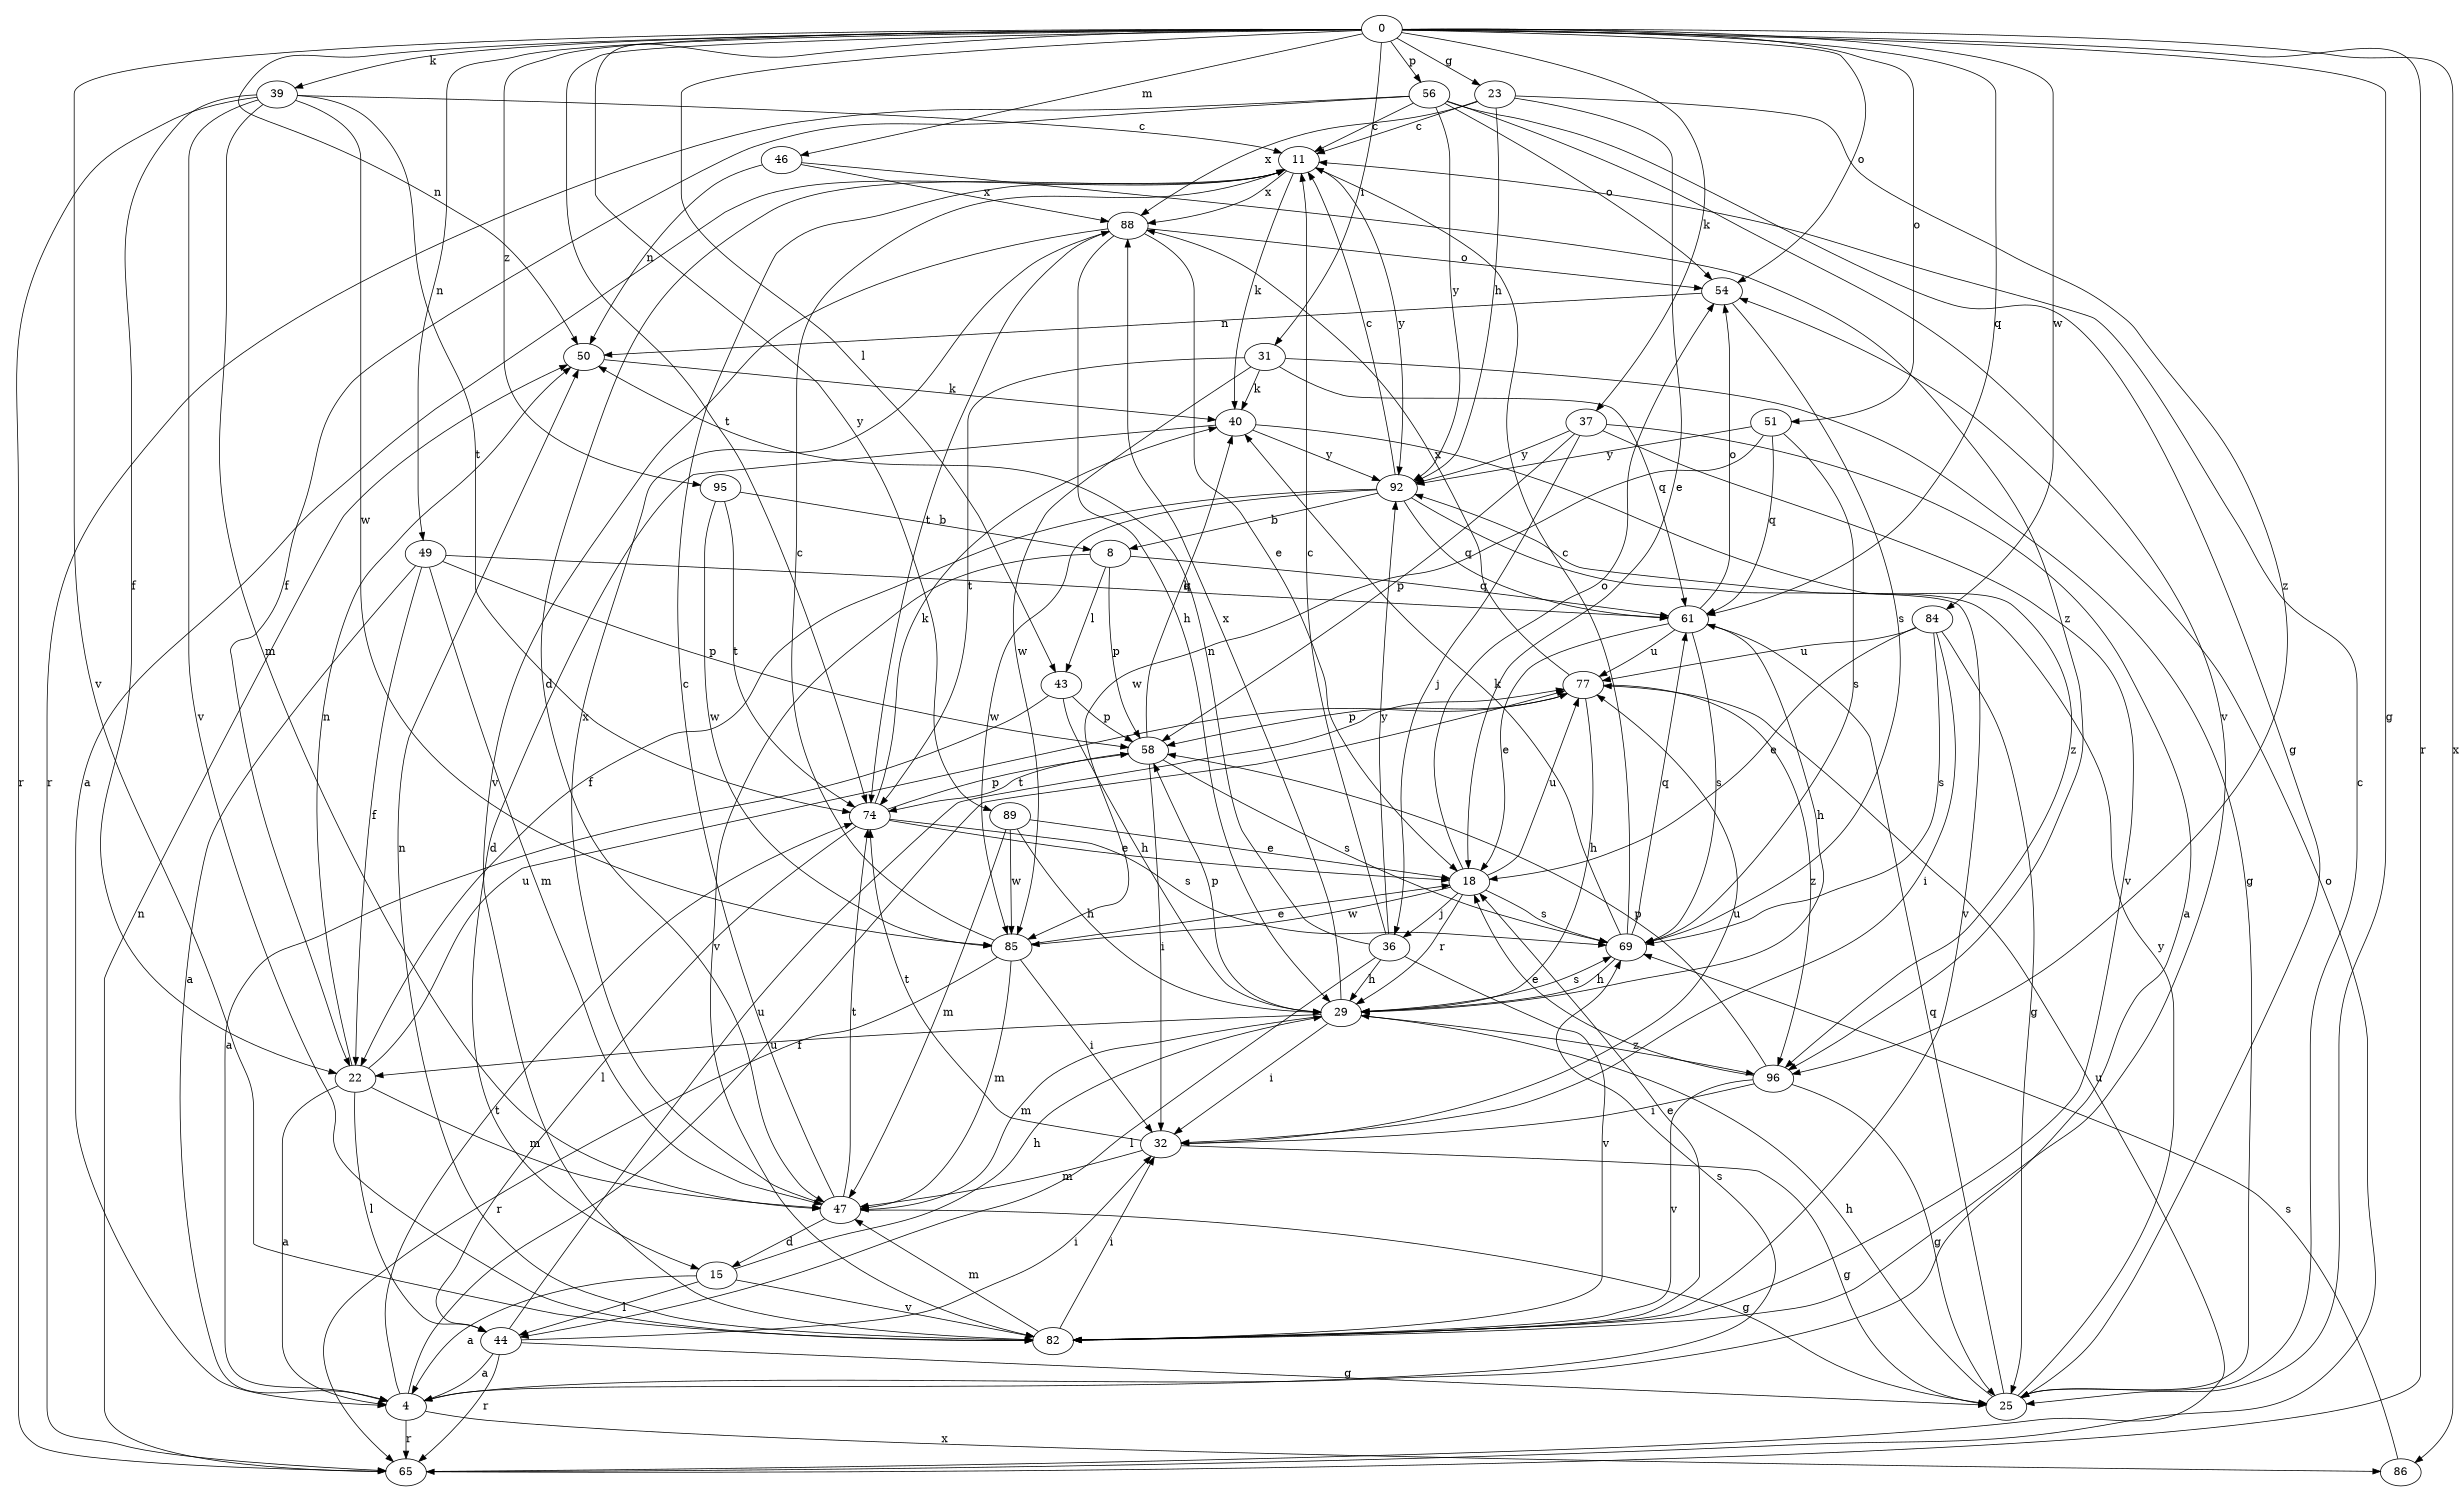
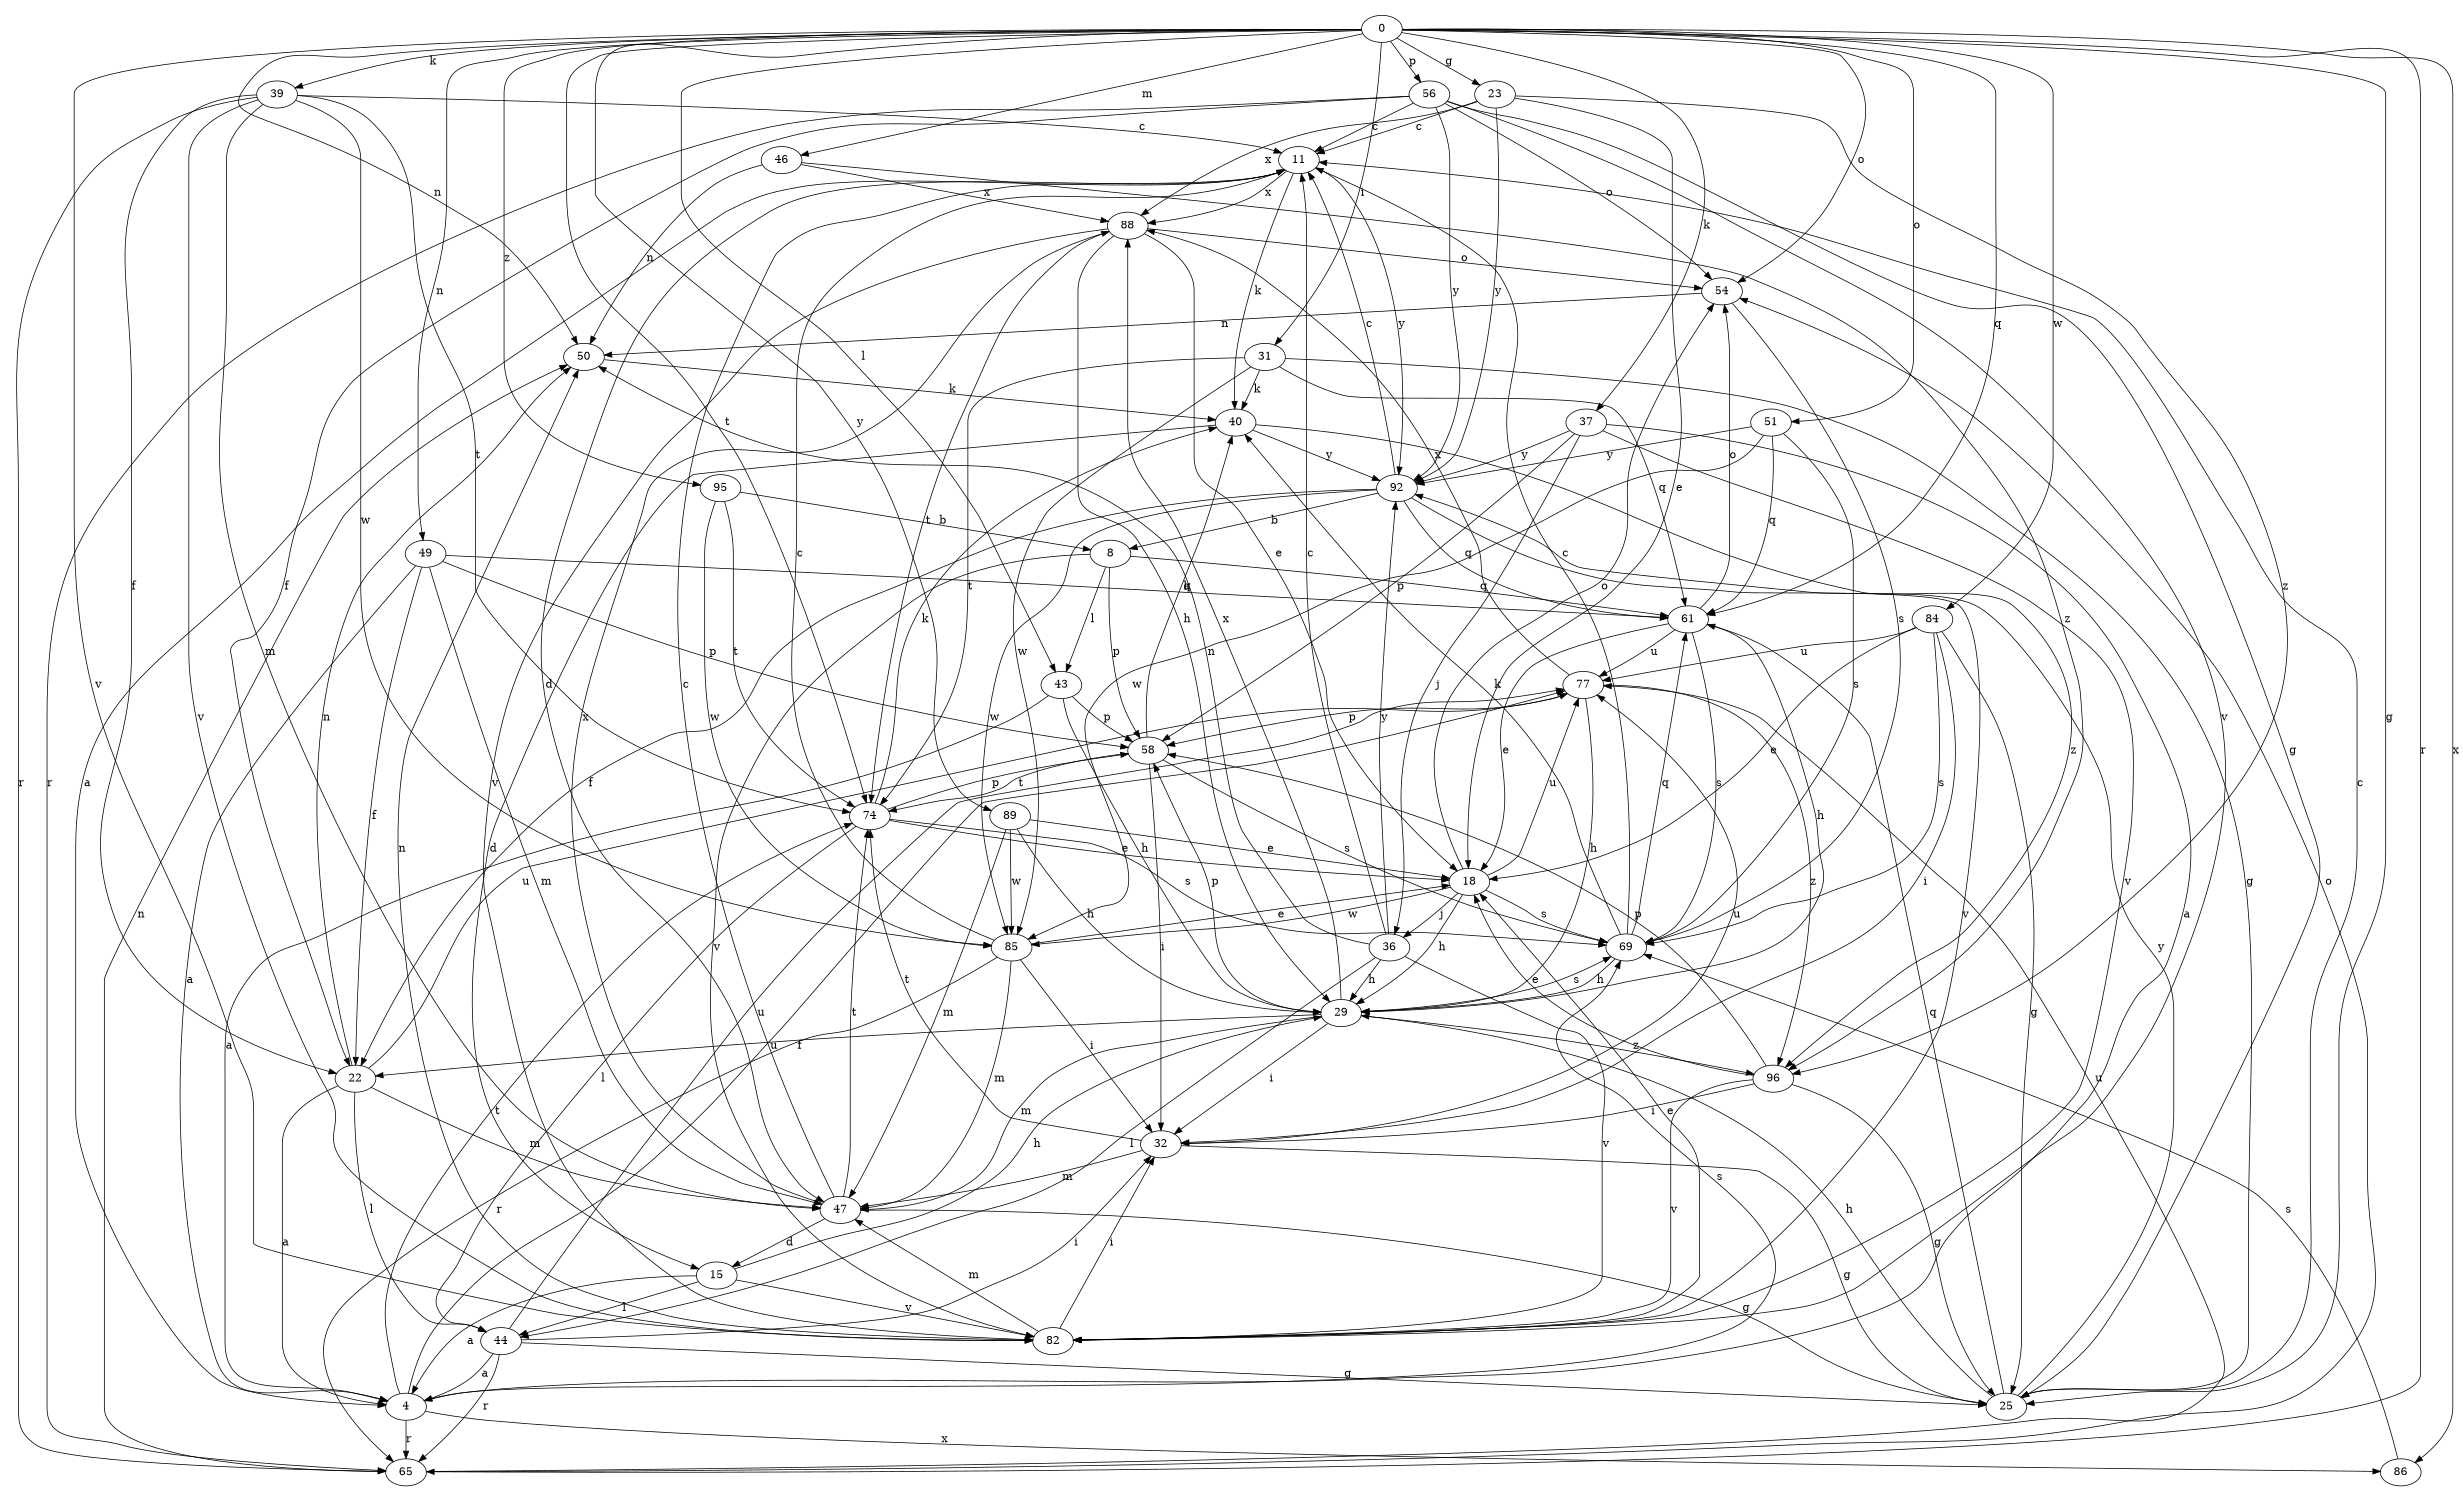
edge "23" -> "92": label "h" -> "y"
edge "18" -> "29": label "r" -> "h"
